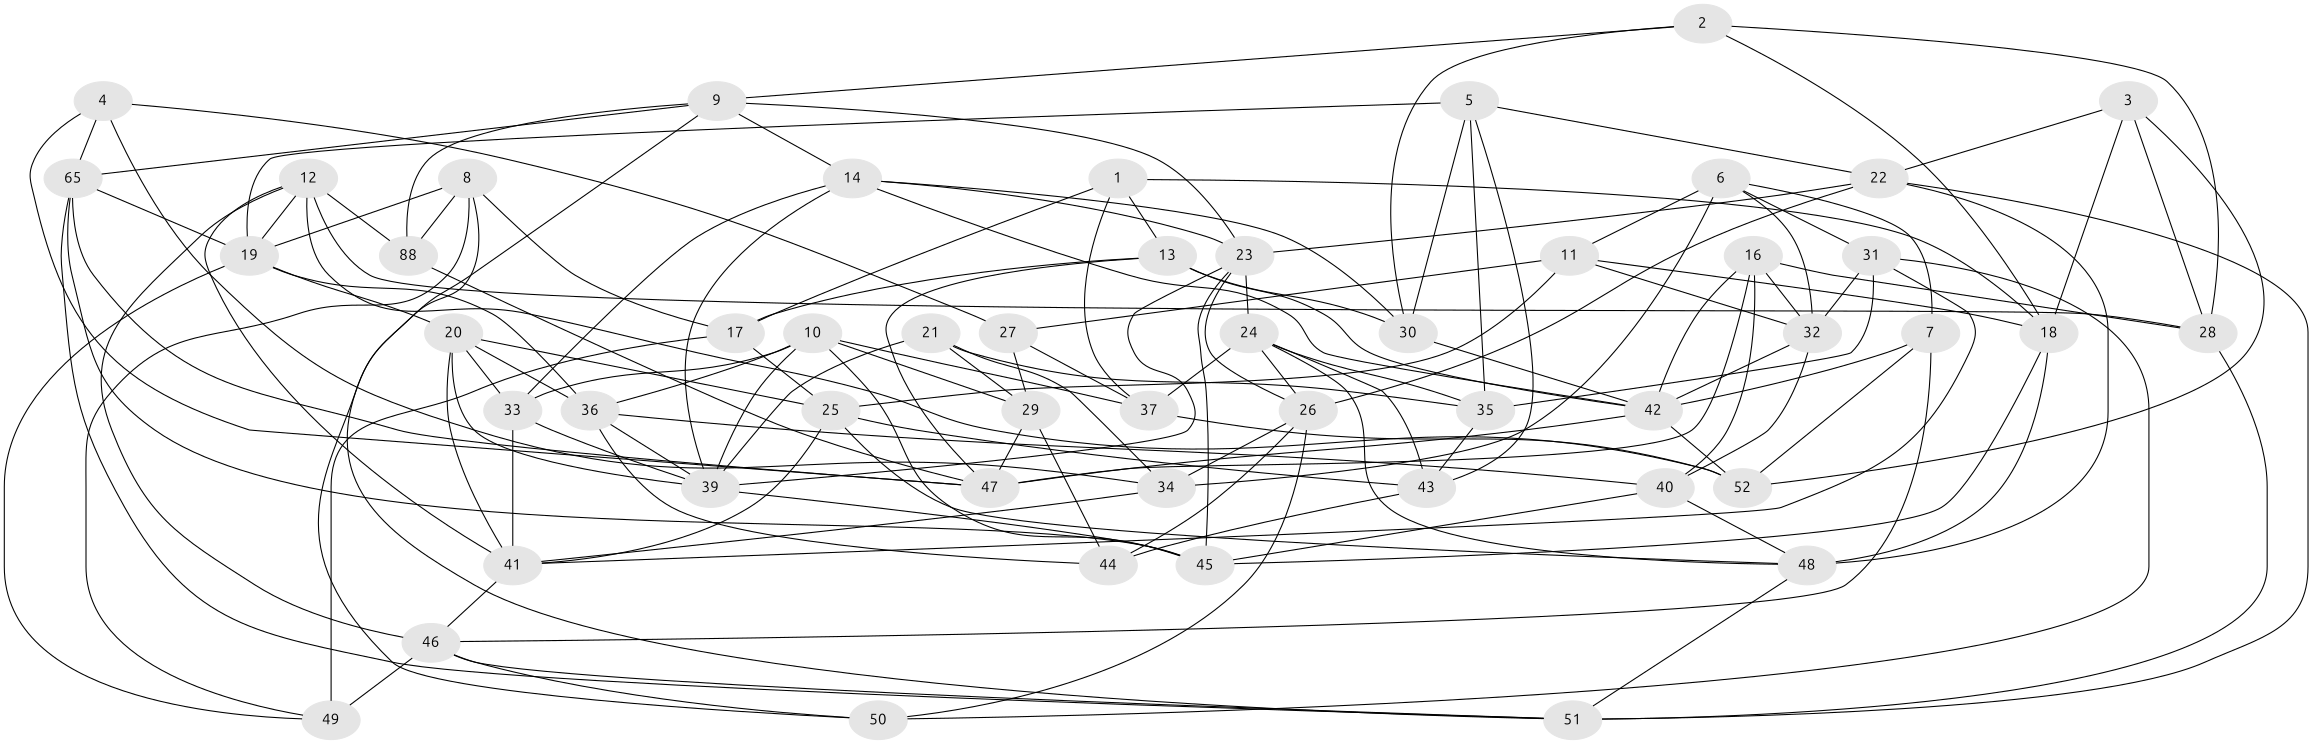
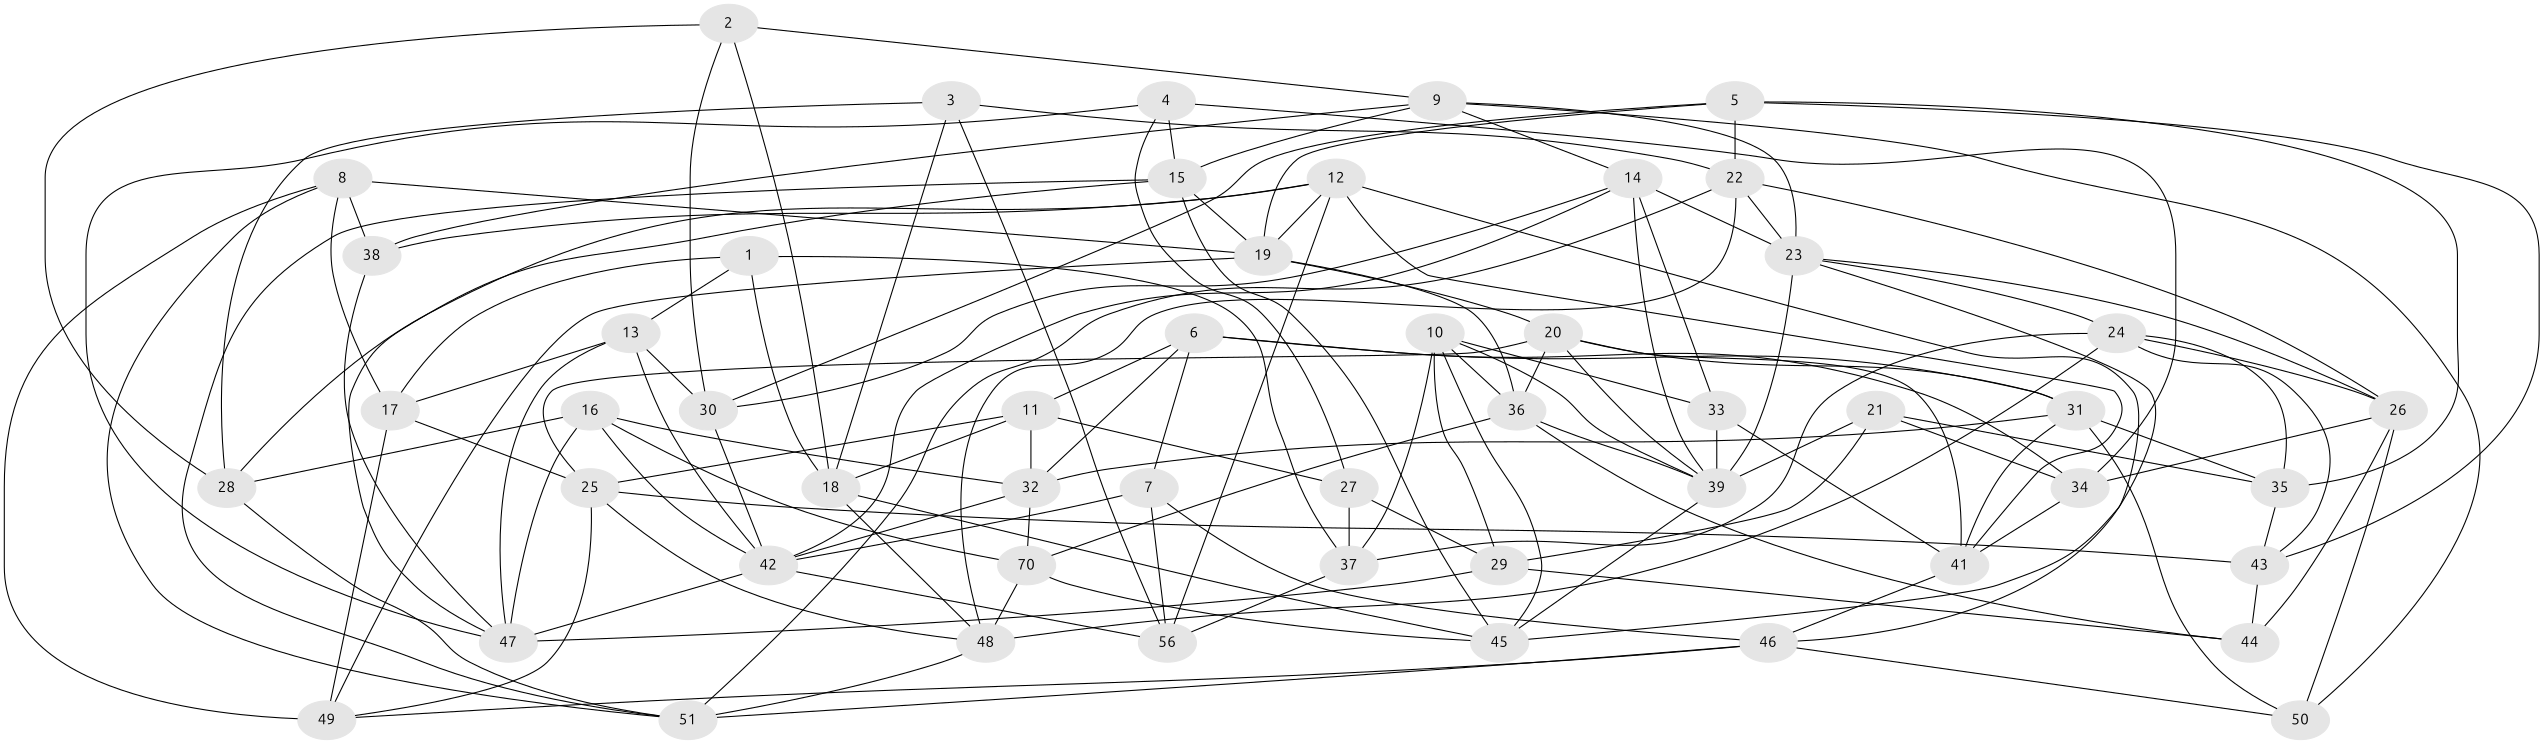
node "65": label "65" -> "15"
node "88": label "88" -> "38"
edge "20" -- "33": now "20" -- "31"
node "40": label "40" -> "70"
node "52": label "52" -> "56"
edge "25" -- "41": now "25" -- "49"
